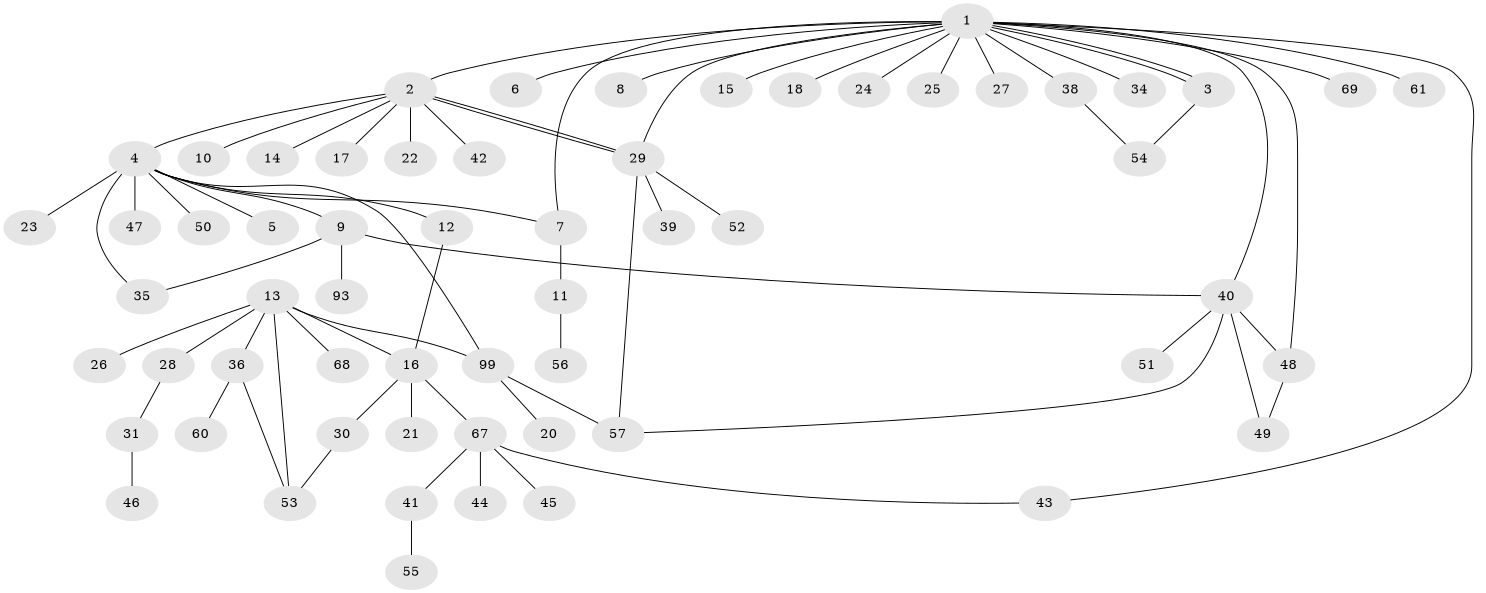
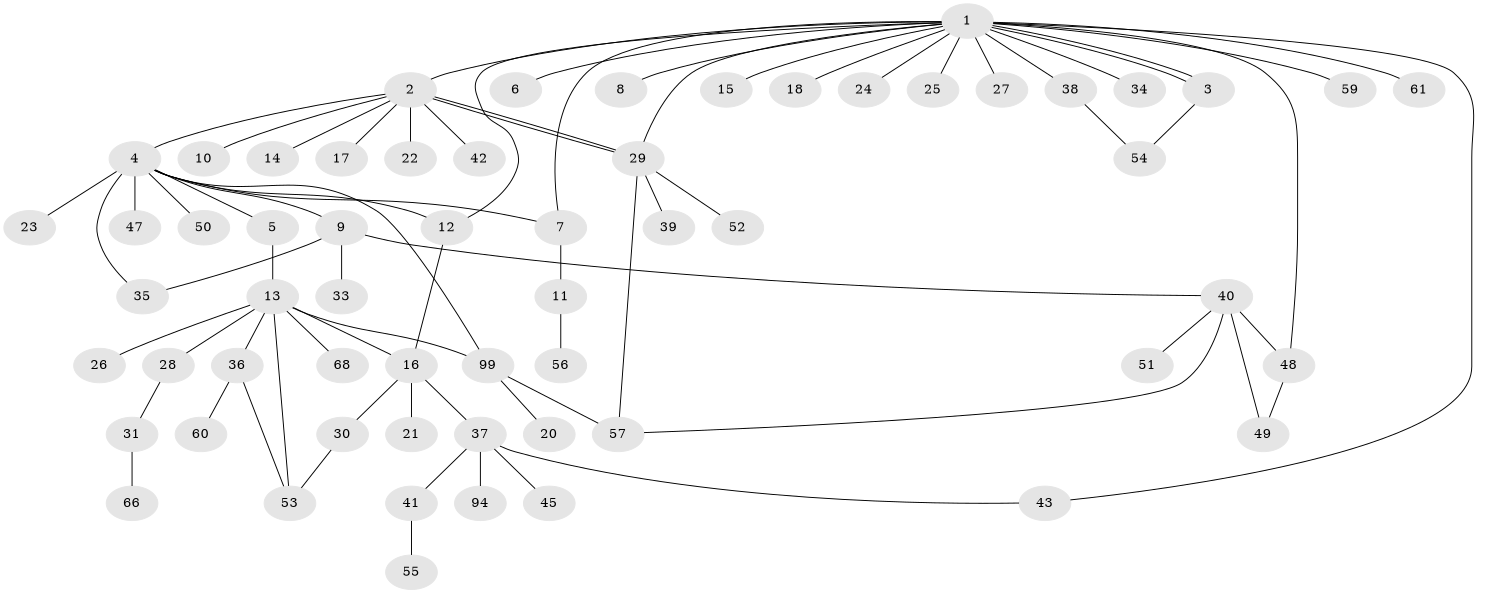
edge "1" -- "40": now "1" -- "12"
node "69": label "69" -> "59"
edge "5" -- "13": added
node "93": label "93" -> "33"
node "67": label "67" -> "37"
node "46": label "46" -> "66"
node "44": label "44" -> "94"
